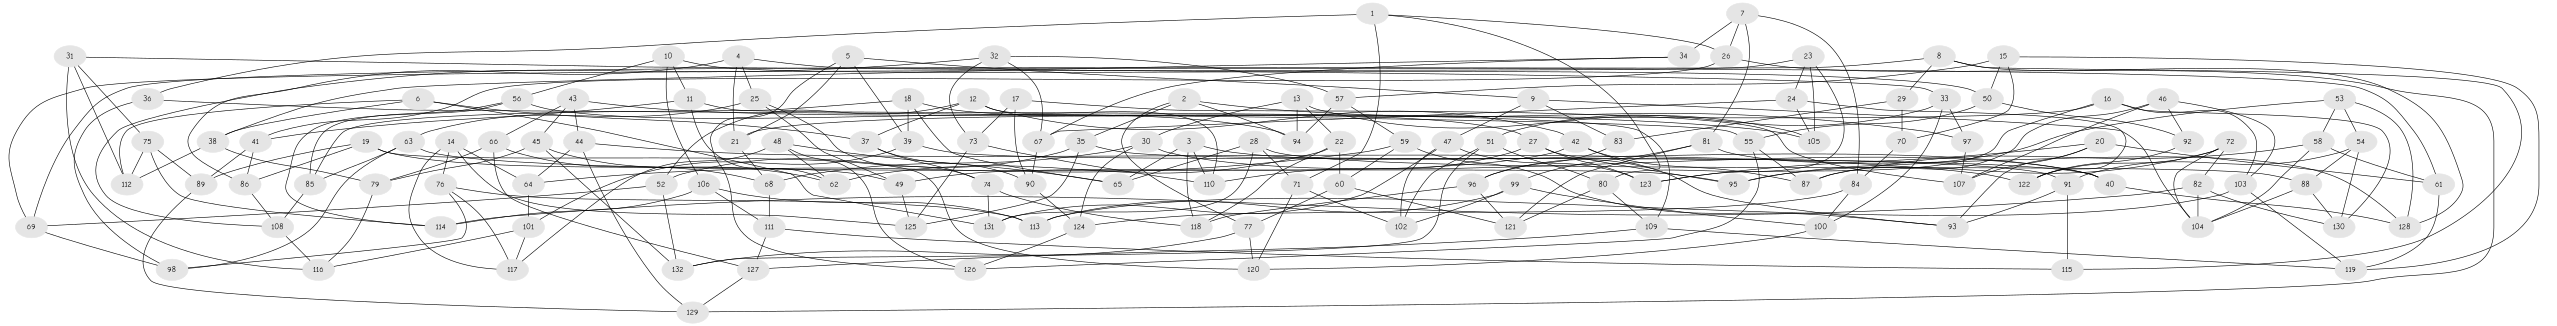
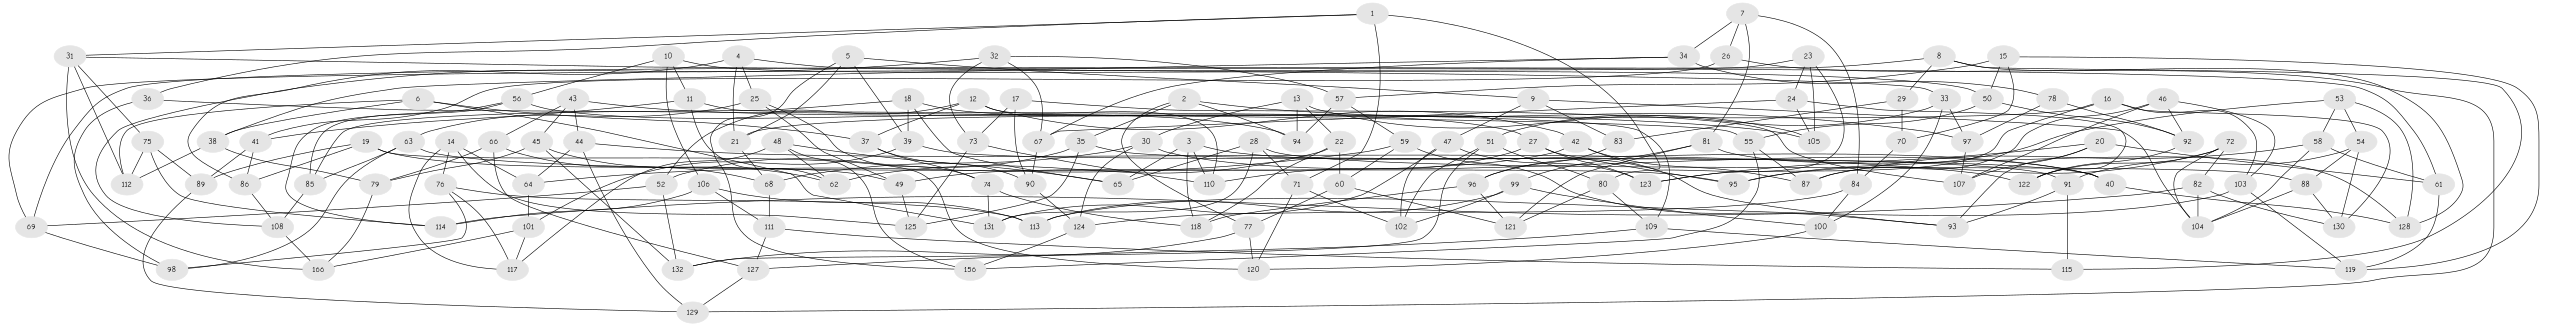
edge "1" -- "26": now "1" -- "31"
node "78": added
node "116": label "116" -> "166"
node "126": label "126" -> "156"
